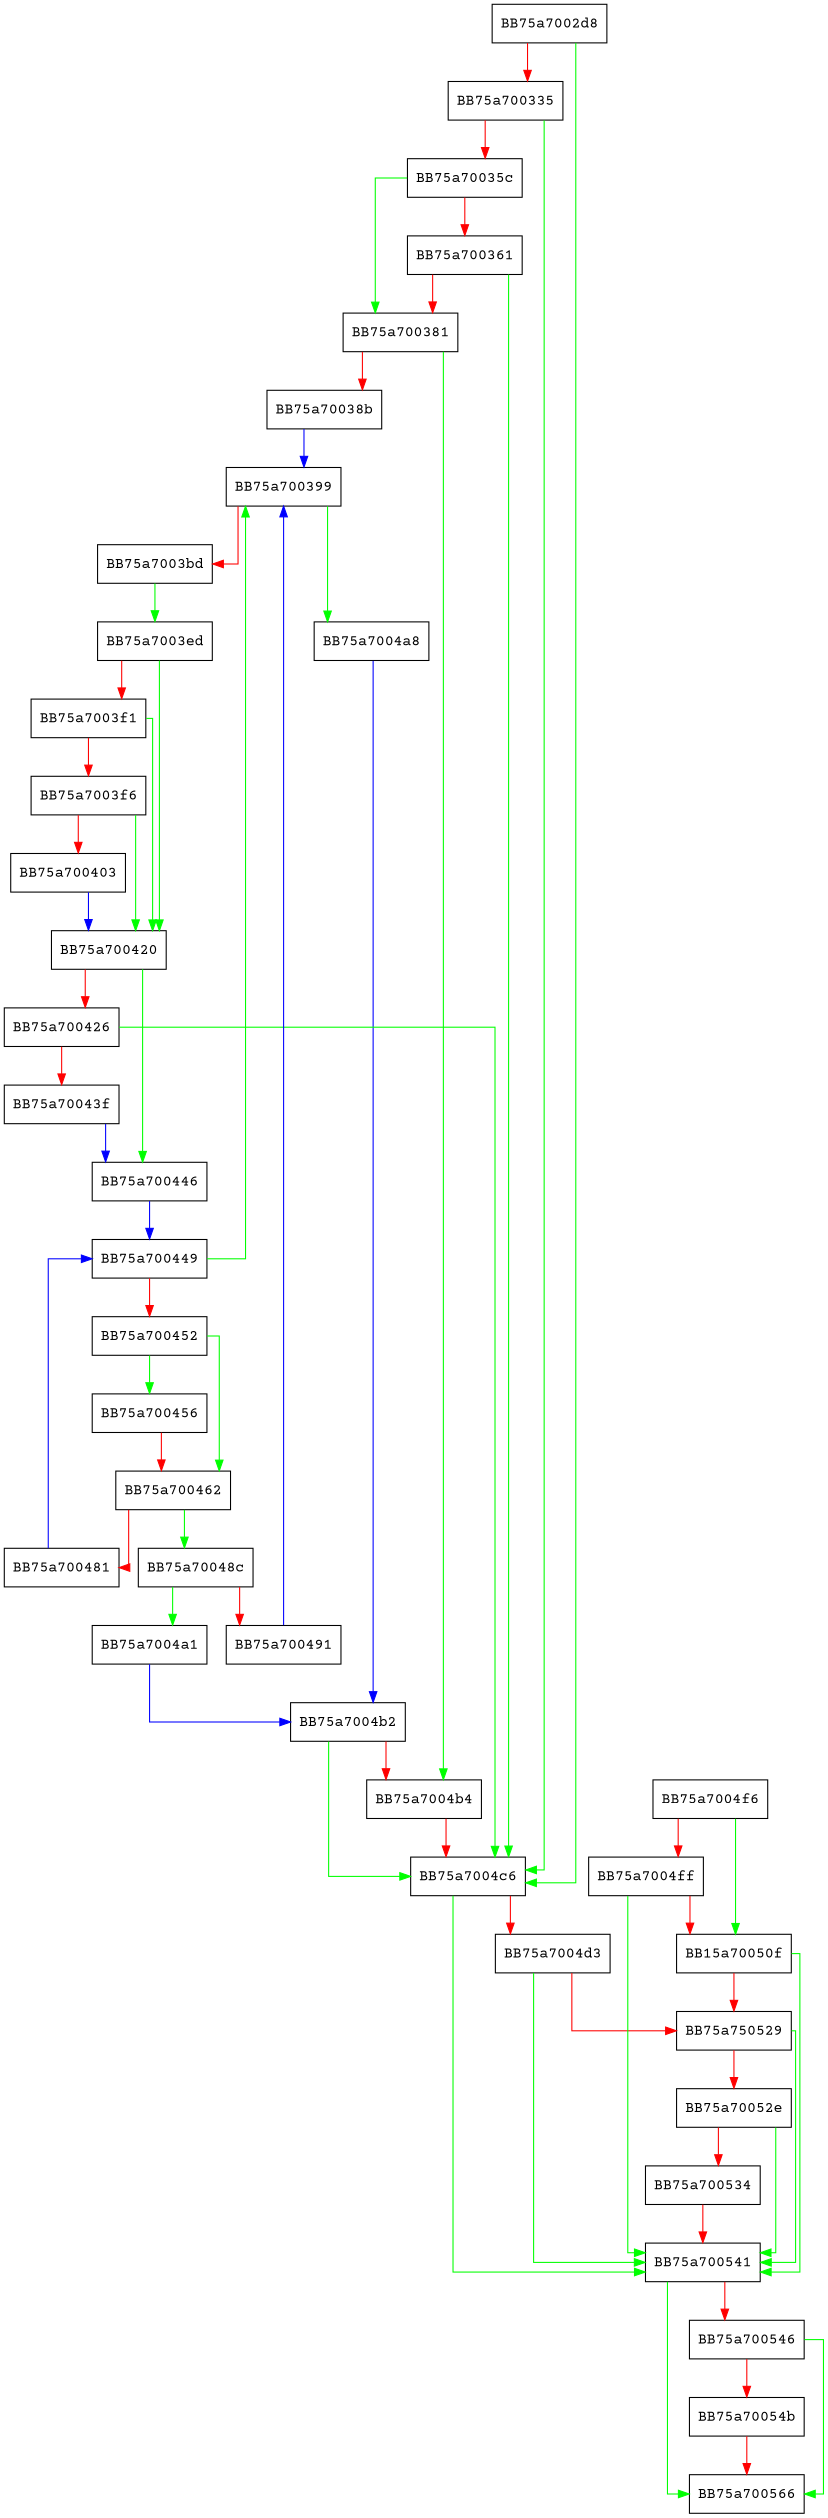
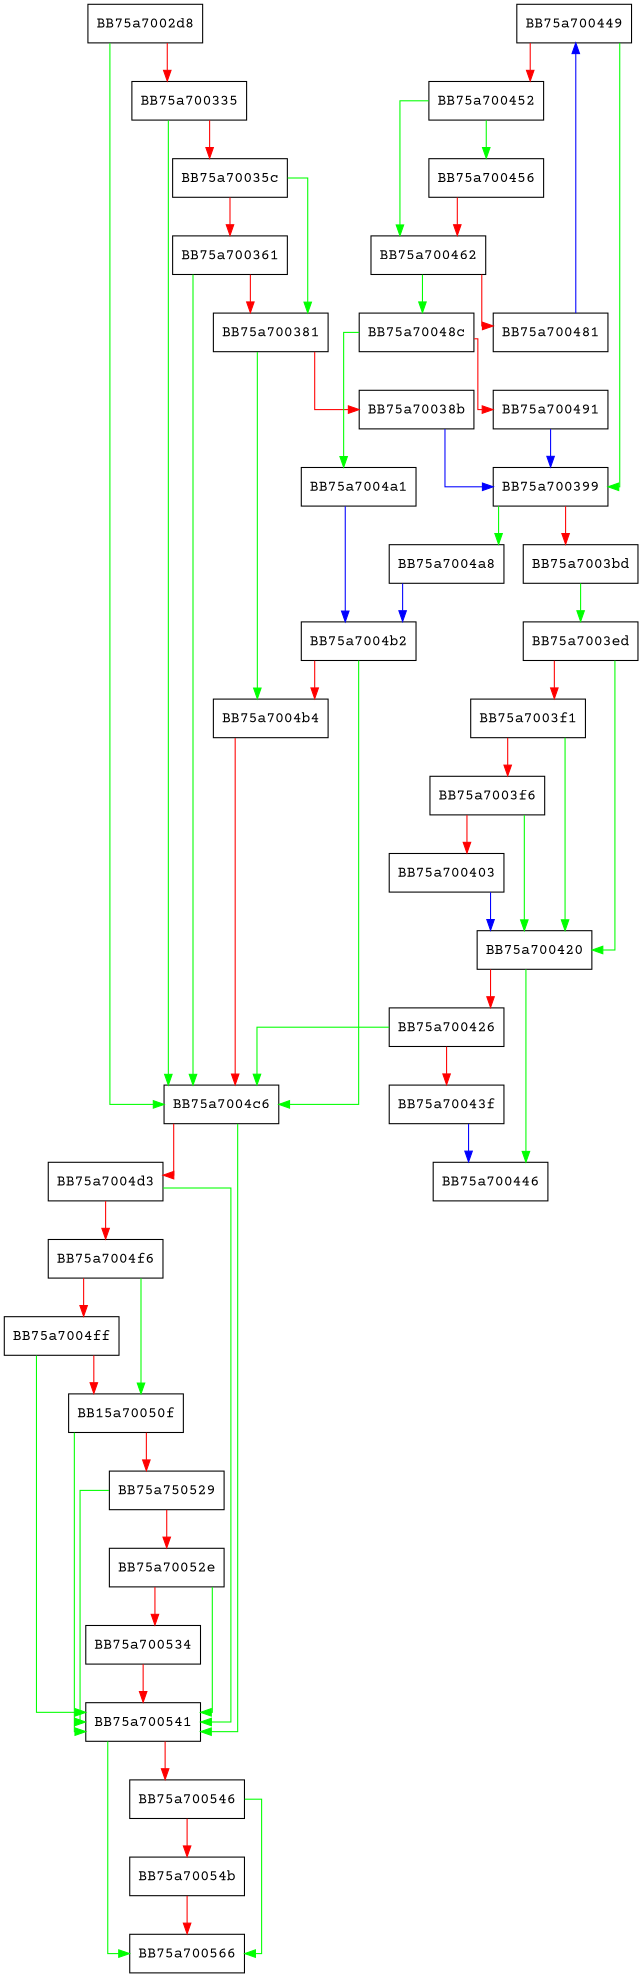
edge "BB75a700446" -> "BB75a700449": removed
edge "BB75a7004d3" -> "BB75a750529": now "BB75a7004d3" -> "BB75a7004f6"
